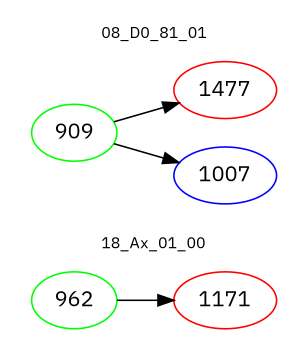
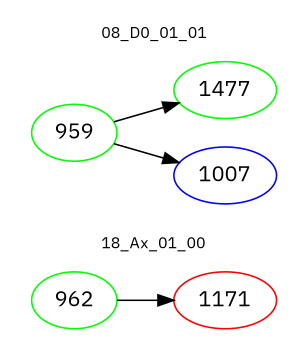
cluster "08_D0_81_01": label "08_D0_81_01" -> "08_D0_01_01"
node "1477": color red -> green
node "909": label "909" -> "959"
